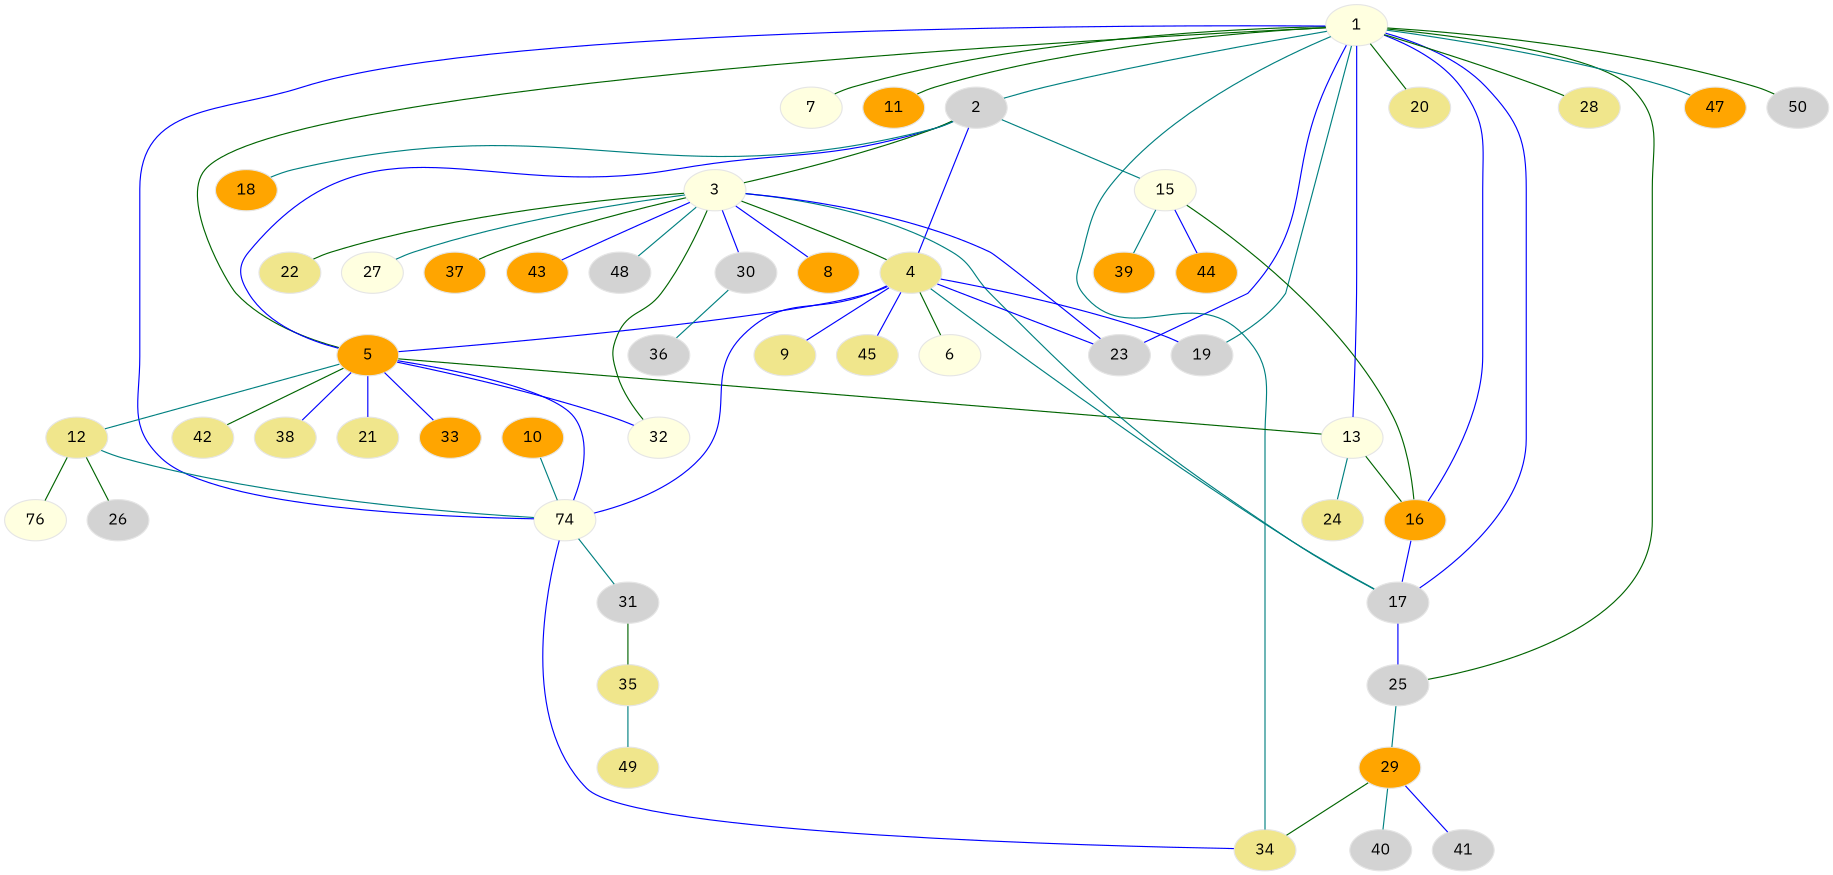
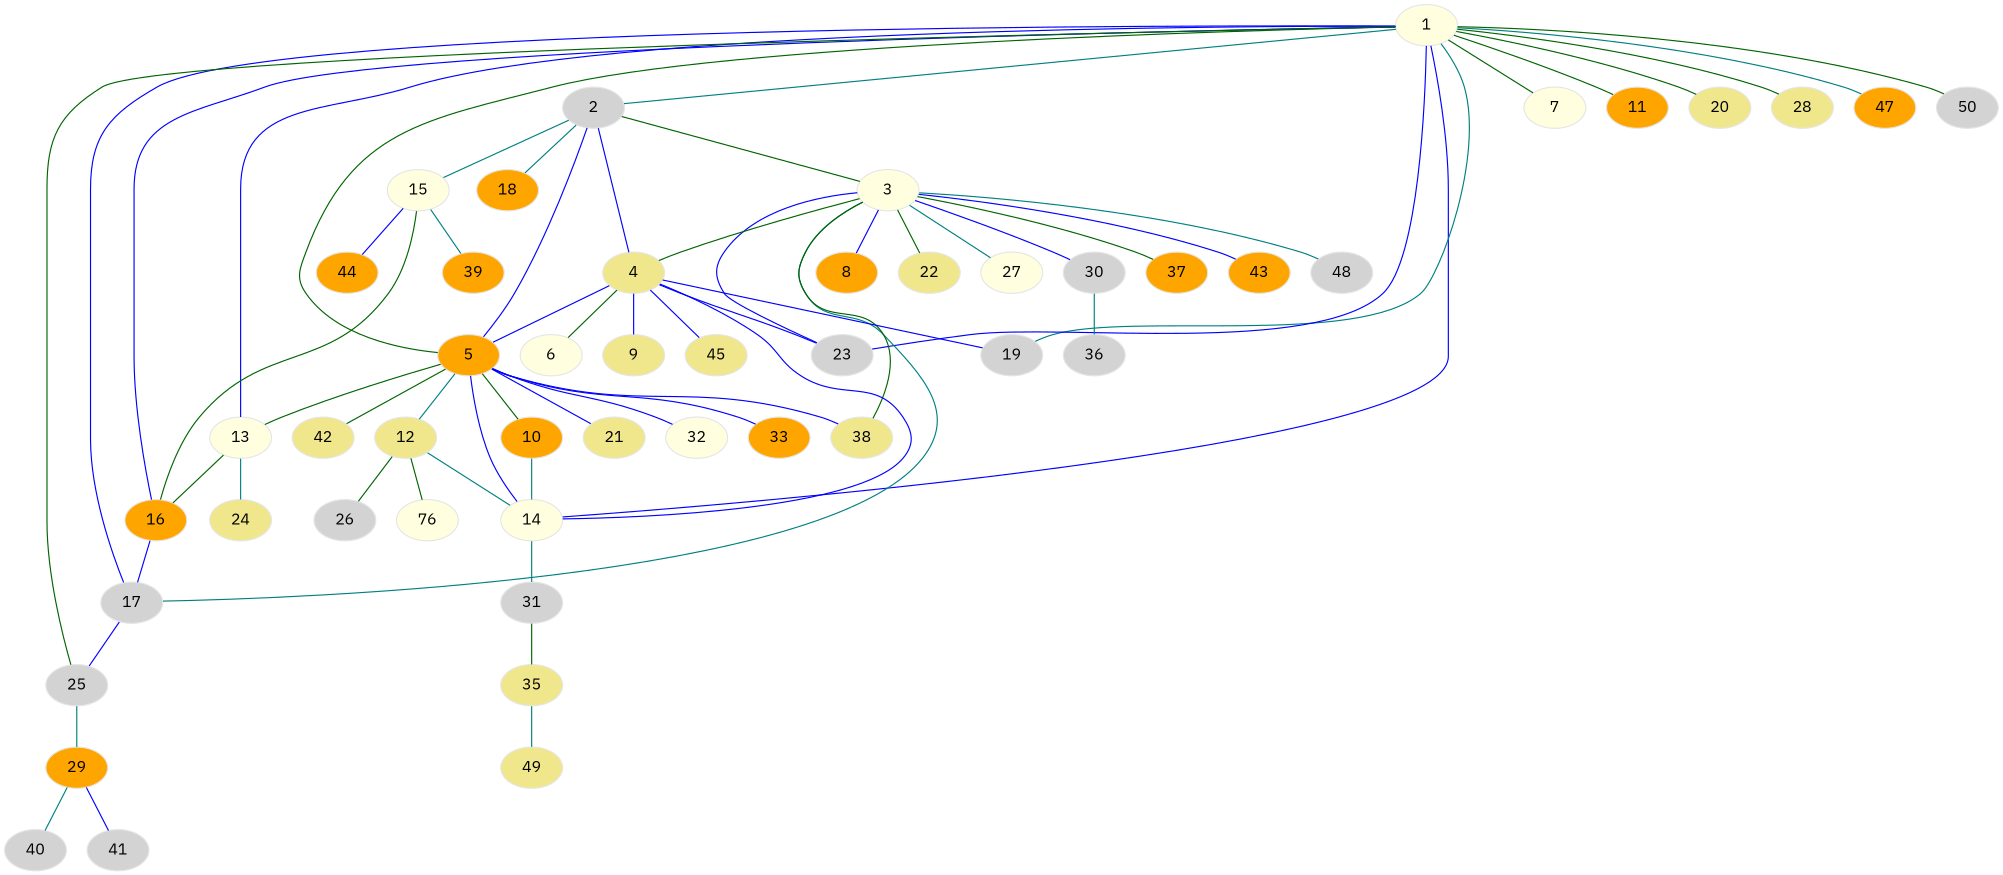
edge "3" -- "32": now "3" -- "38"
edge "5" -- "10": added
edge "4" -- "17": removed
node "74": label "74" -> "14"
node "34": removed
